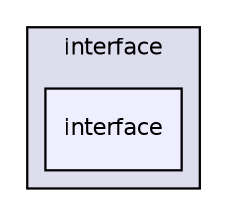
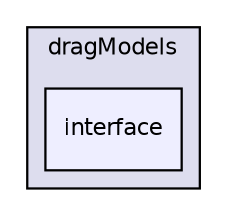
cluster "interface": label "interface" -> "dragModels"
